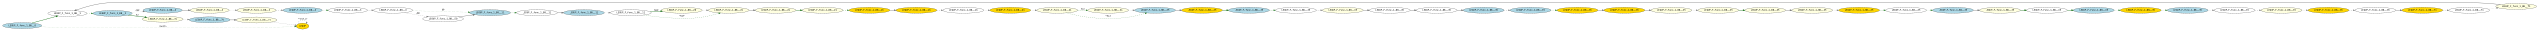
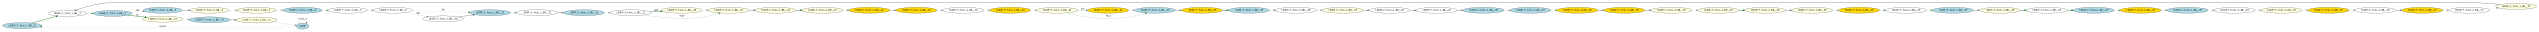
node "LEGUP_F_func_1_BB__34": fillcolor lightyellow -> gold
node "LEGUP": fillcolor gold -> lightblue
edge "LEGUP_F_func_1_BB__0" -> "LEGUP": reversed
